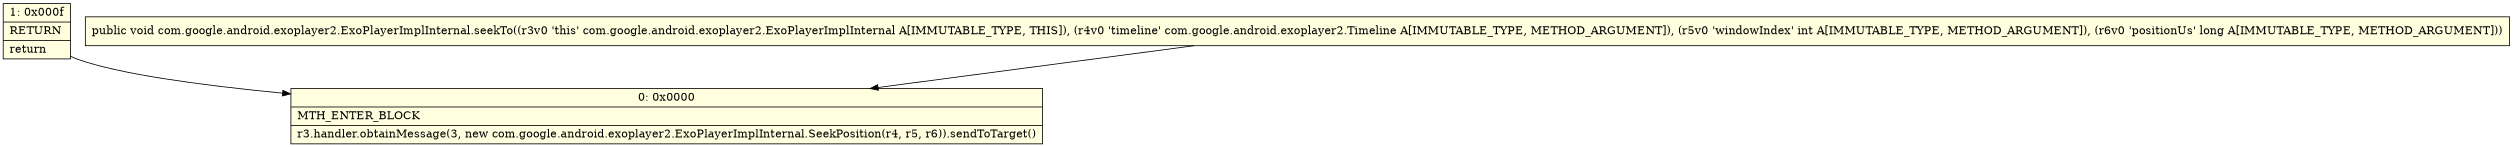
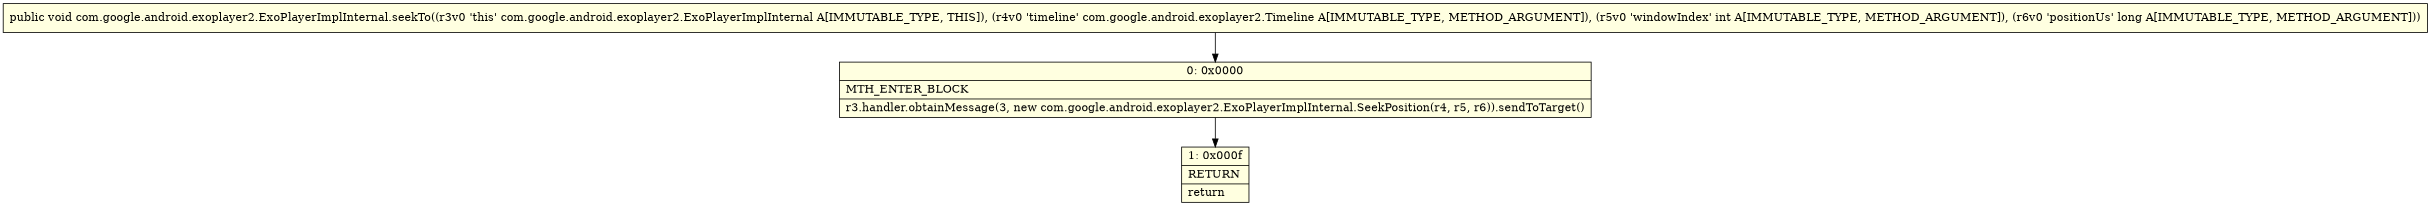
edge "1: 0x000f" -> "0: 0x0000": reversed
